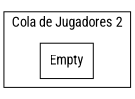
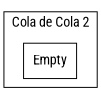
cluster "Cola de Jugadores 2": label "Cola de Jugadores 2" -> "Cola de Cola 2"
